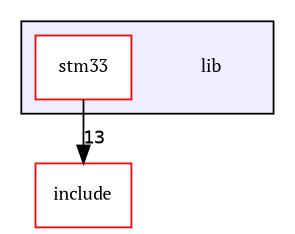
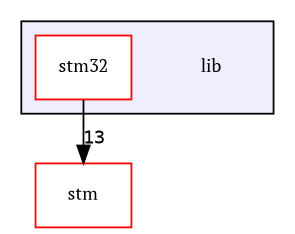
node "stm33": label "stm33" -> "stm32"
node "include": label "include" -> "stm"
